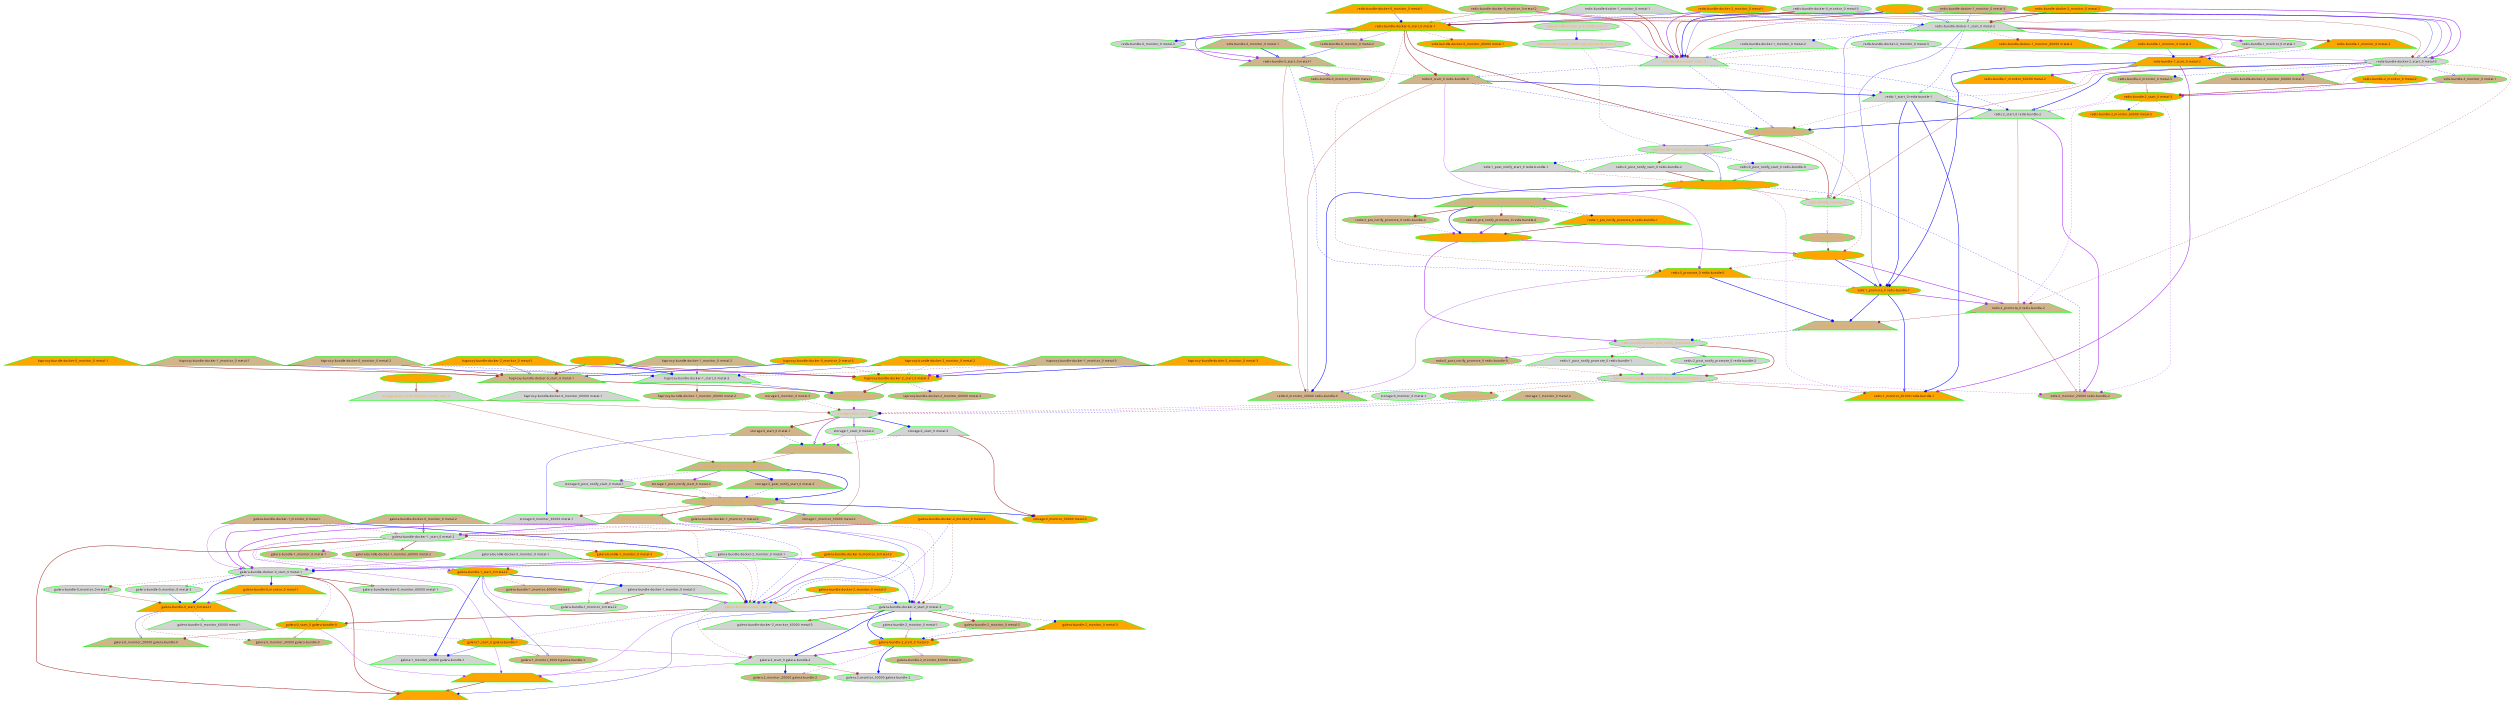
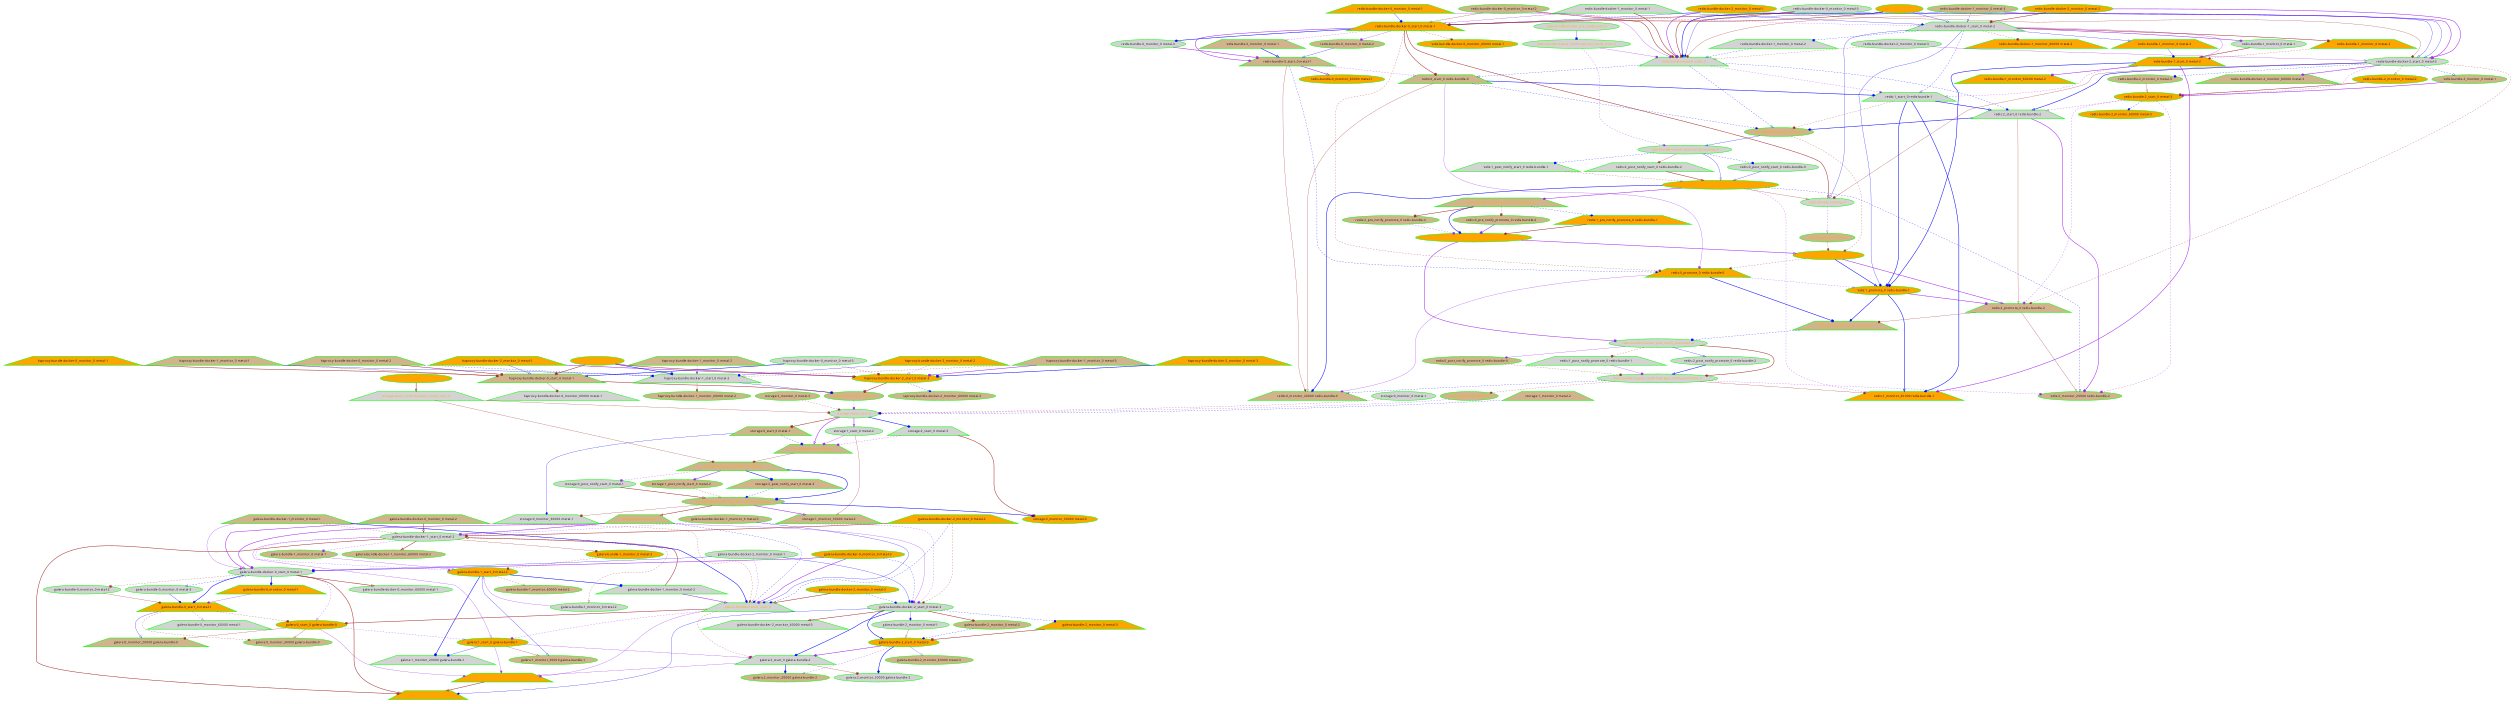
edge "redis-bundle-1_monitor_0 metal-2" -> "redis-bundle-1_start_0 metal-2": color blue -> brown
node "redis-bundle-0_monitor_60000 metal-1": fillcolor tan -> orange
edge "redis-bundle-2_monitor_0 metal-3" -> "redis:2_start_0 redis-bundle-2": now "redis-bundle-2_start_0 metal-3" -> "redis:2_start_0 redis-bundle-2"
edge "redis-bundle-0_start_0 metal-1" -> "redis:0_promote_0 redis-bundle-0": arrowhead onormal -> diamond
node "haproxy-bundle-docker-0_monitor_0 metal-3": fillcolor orange -> lightgrey
node "galera-bundle-docker-0_monitor_0 metal-1": removed
edge "galera-bundle-docker-1_monitor_0 metal-2" -> "galera-bundle-1_monitor_0 metal-2": now "galera-bundle-docker-1_monitor_0 metal-2" -> "galera-bundle-docker-1_start_0 metal-2"
edge "galera-bundle-0_start_0 metal-1" -> "galera:0_start_0 galera-bundle-0": added
